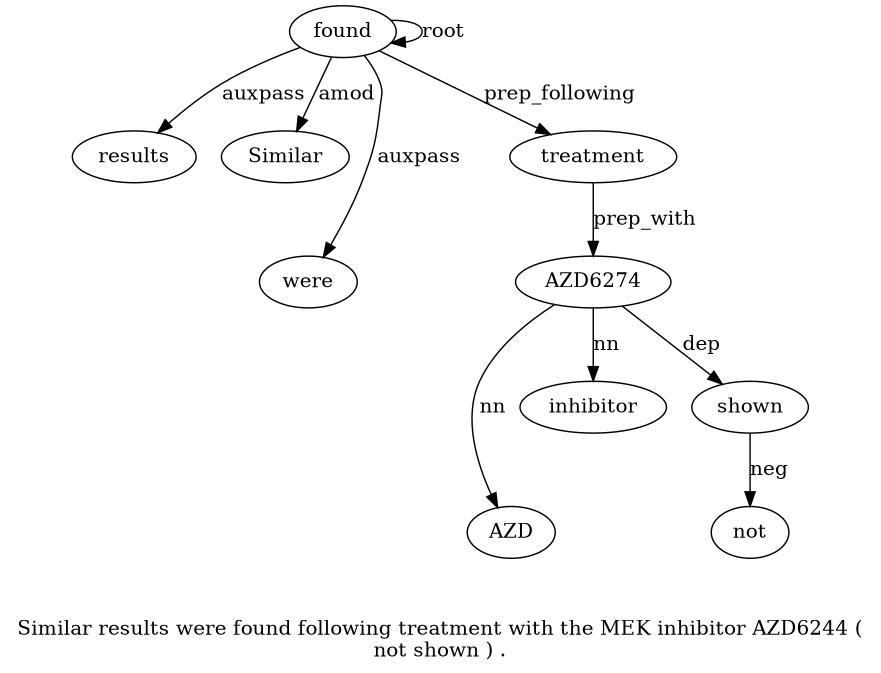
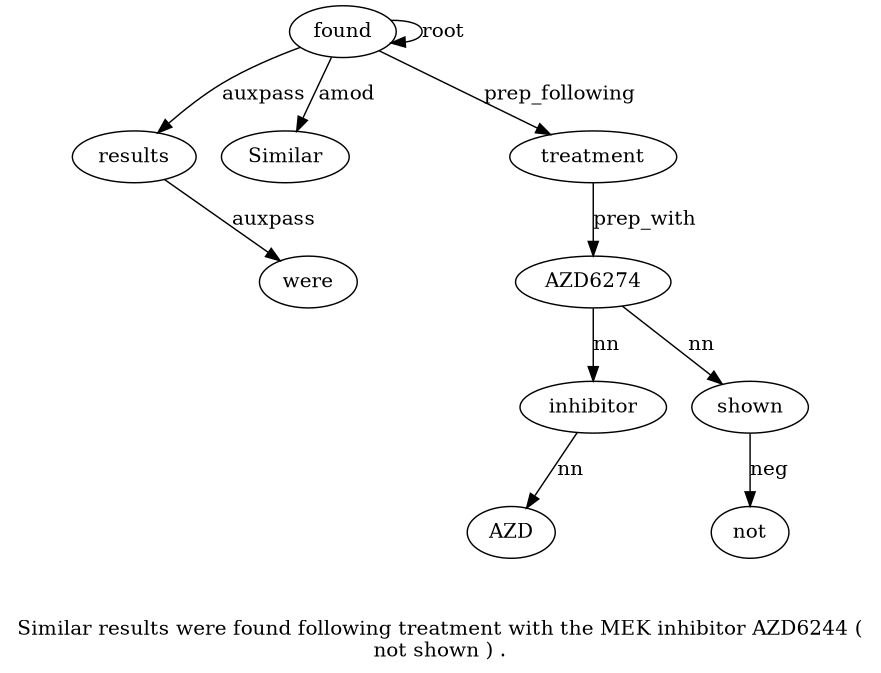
edge "found" -> "were": now "results" -> "were"
edge "AZD6274" -> "shown": label "dep" -> "nn"
edge "AZD6274" -> "AZD": now "inhibitor" -> "AZD"
